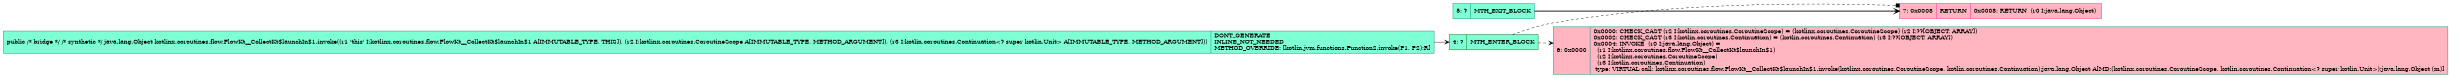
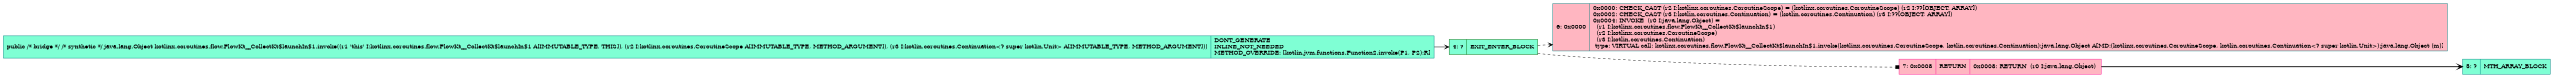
node "5: ?": text "MTH_EXIT_BLOCK" -> "MTH_ARRAY_BLOCK"
edge "5: ?" -> "7: 0x0008": reversed
node "4: ?": text "MTH_ENTER_BLOCK" -> "EXIT_ENTER_BLOCK"
